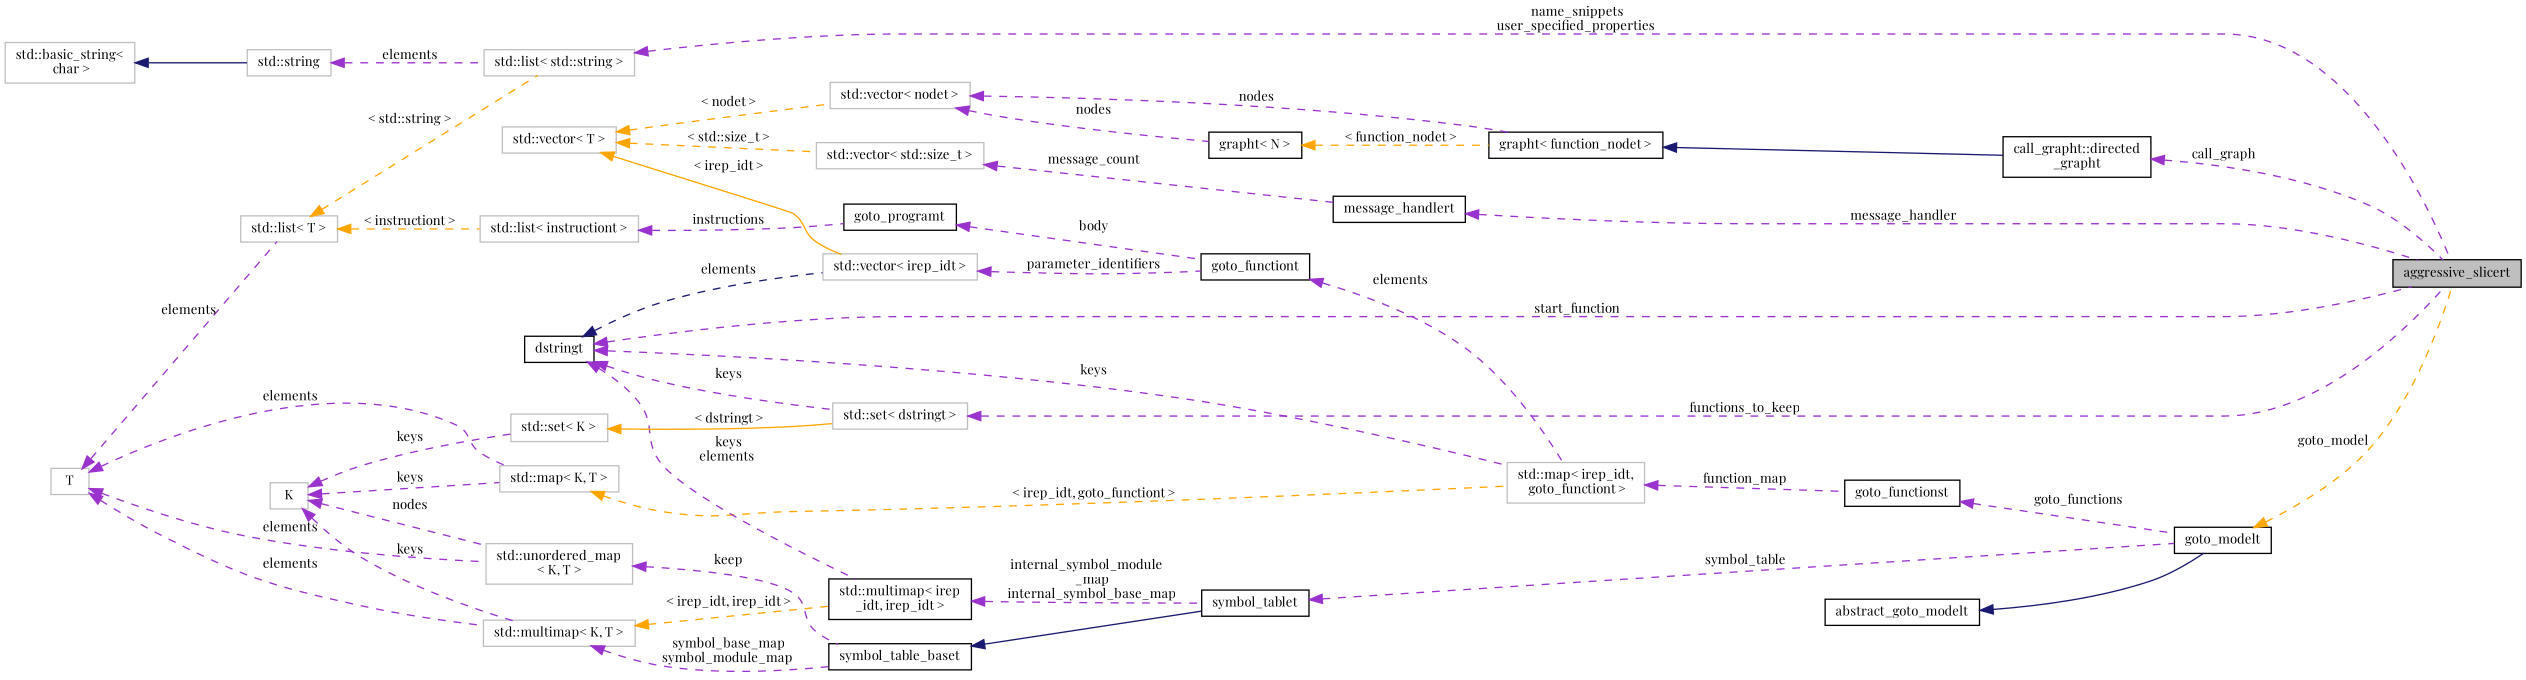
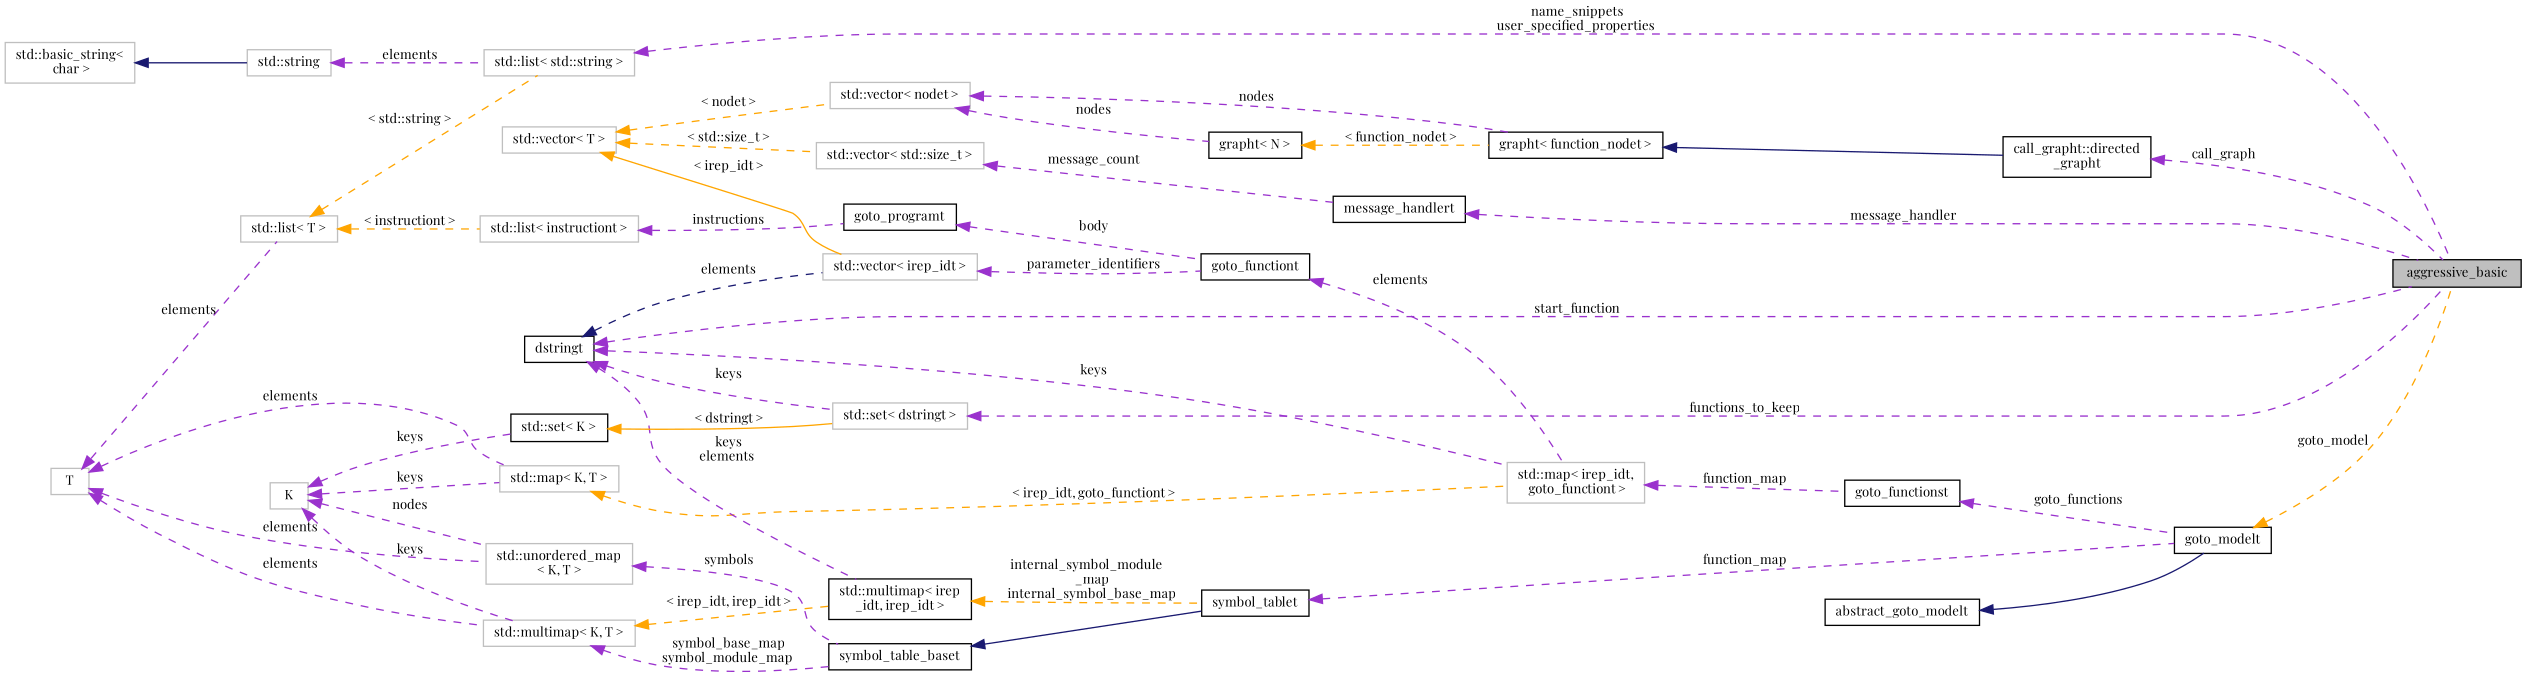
node "aggressive_slicert": label "aggressive_slicert" -> "aggressive_basic"
node "std::set< K >": color grey75 -> black
edge "symbol_table_baset" -> "std::unordered_map < K, T >": label " keep" -> " symbols"
edge "goto_modelt" -> "symbol_tablet": label " symbol_table" -> " function_map"
edge "symbol_tablet" -> "std::multimap< irep _idt, irep_idt >": color darkorchid3 -> orange
